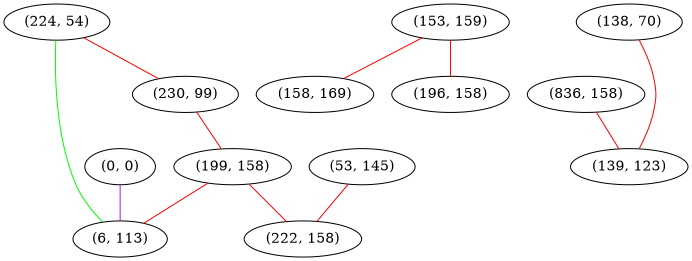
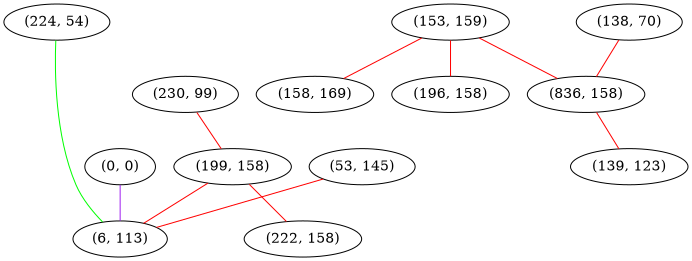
edge "(224, 54)" -- "(230, 99)": removed
edge "(153, 159)" -- "(836, 158)": added
edge "(138, 70)" -- "(139, 123)": now "(138, 70)" -- "(836, 158)"
edge "(53, 145)" -- "(222, 158)": now "(53, 145)" -- "(6, 113)"
